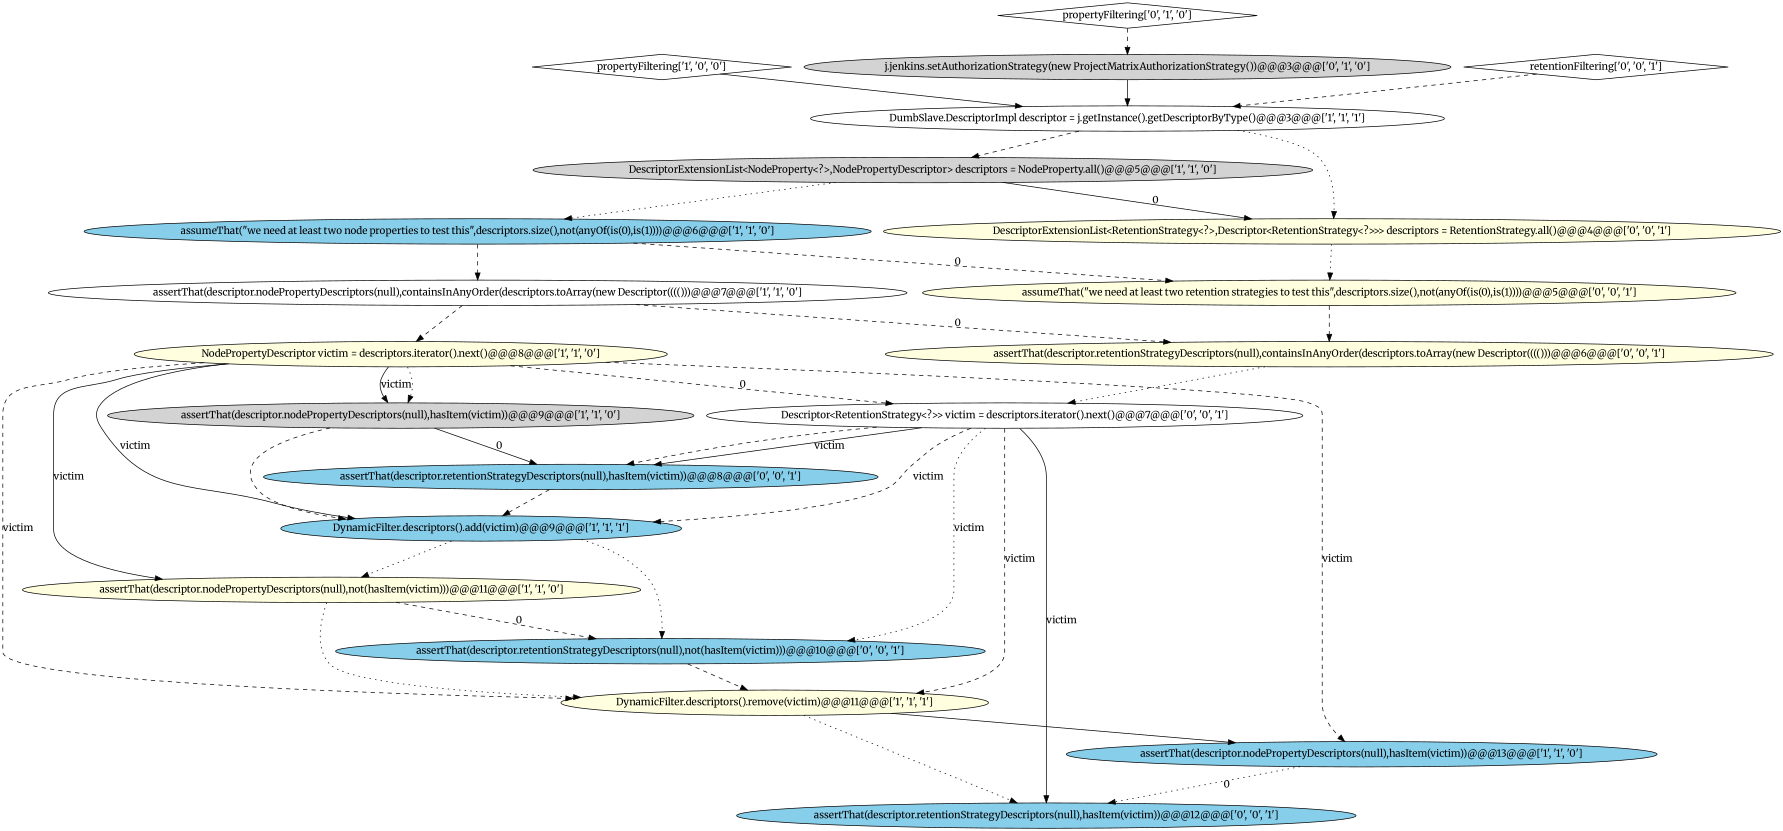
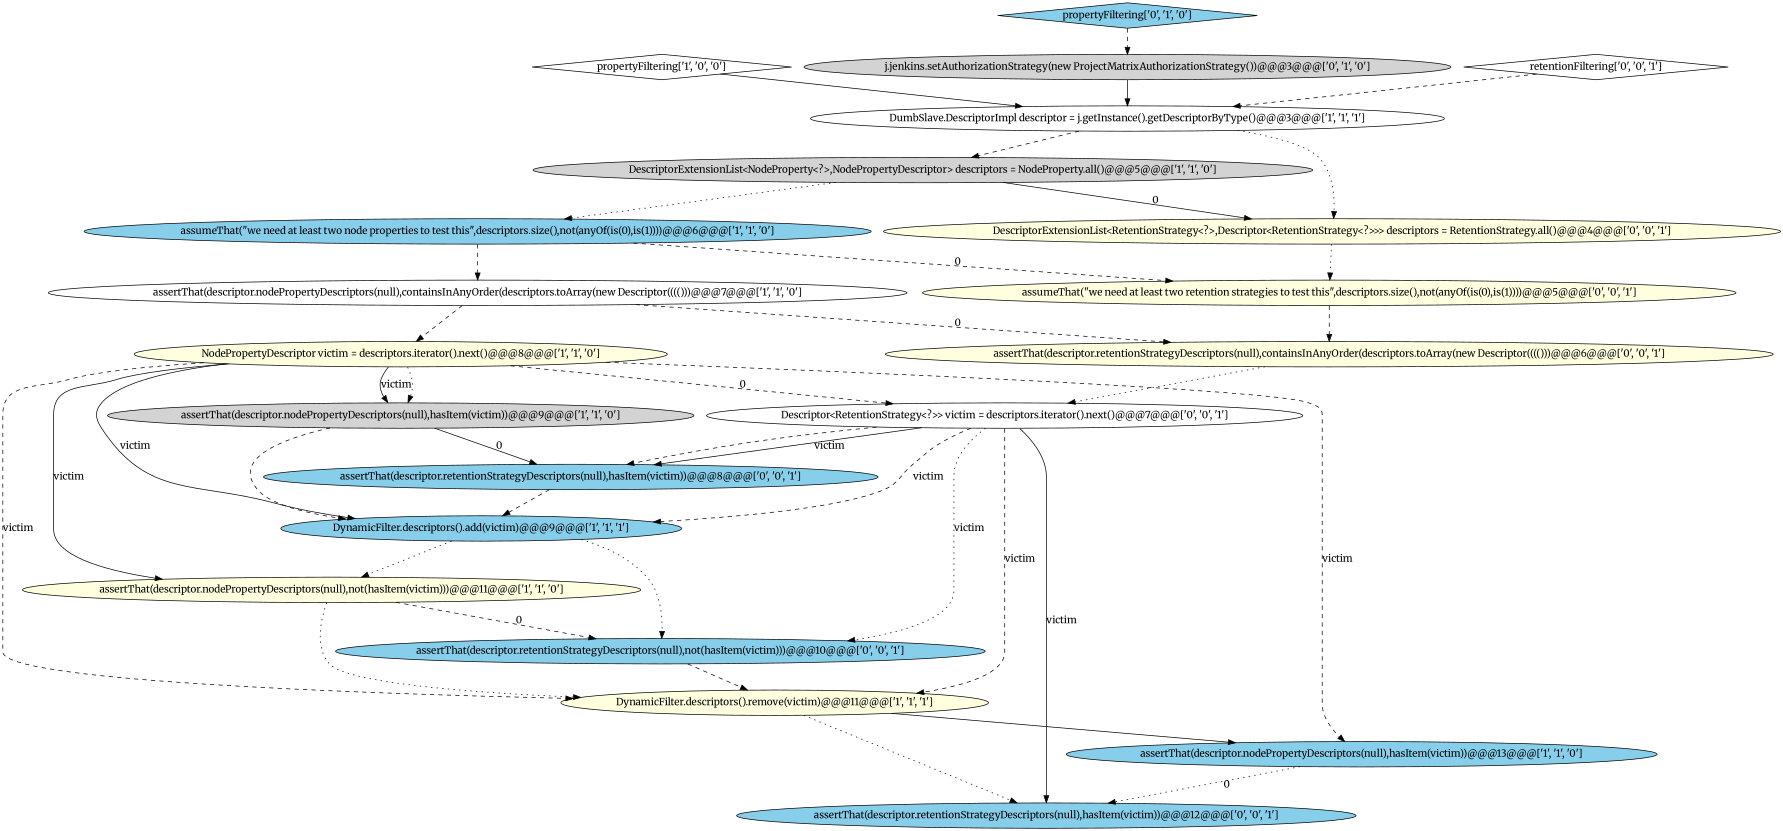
node "propertyFiltering['0', '1', '0']": fillcolor white -> skyblue
